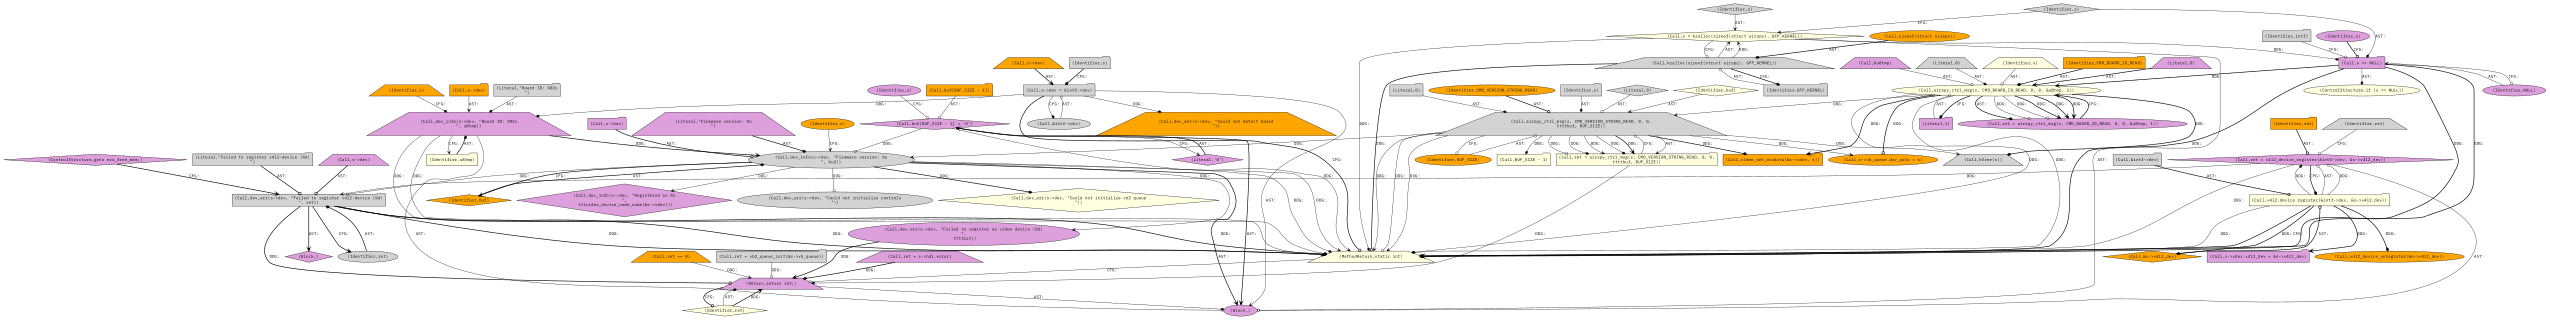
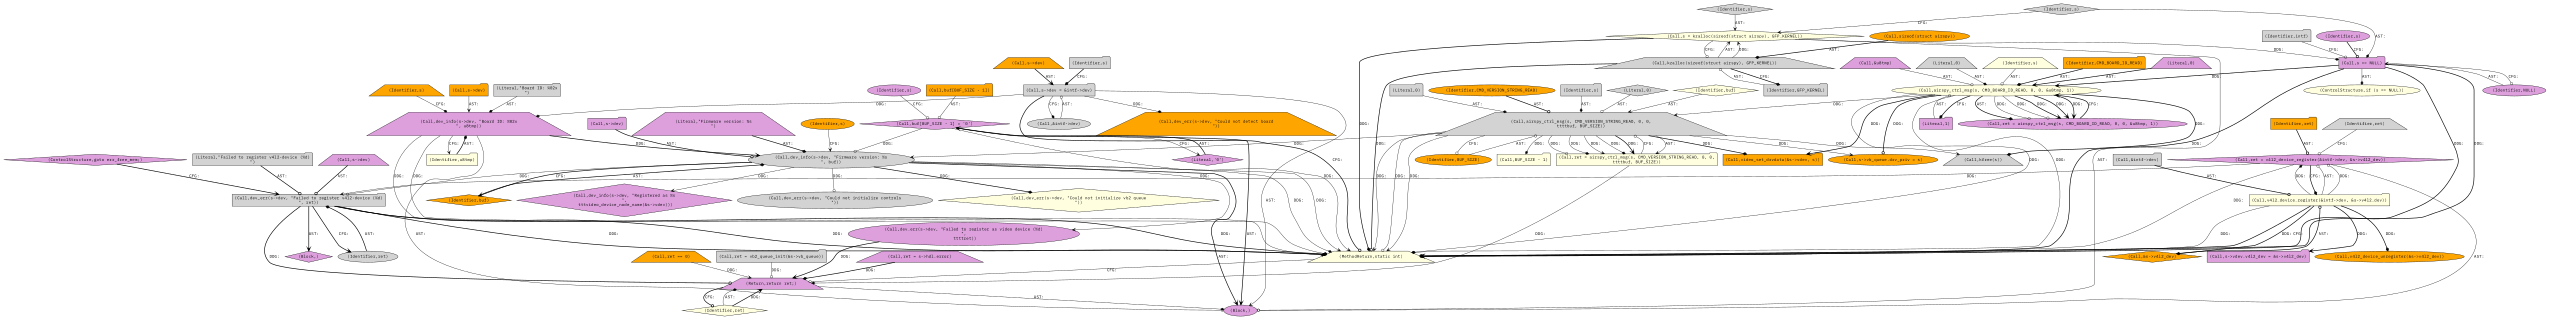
edge "(Call,s = kzalloc(sizeof(struct airspy), GFP_KERNEL))" -> "(MethodReturn,static int)": style solid -> bold
